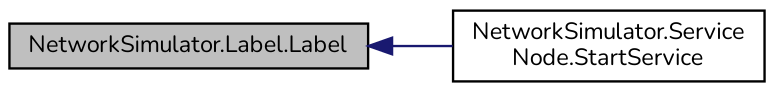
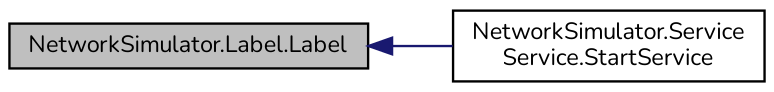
node "NetworkSimulator.Service Node.StartService": label "NetworkSimulator.Service Node.StartService" -> "NetworkSimulator.Service Service.StartService"
